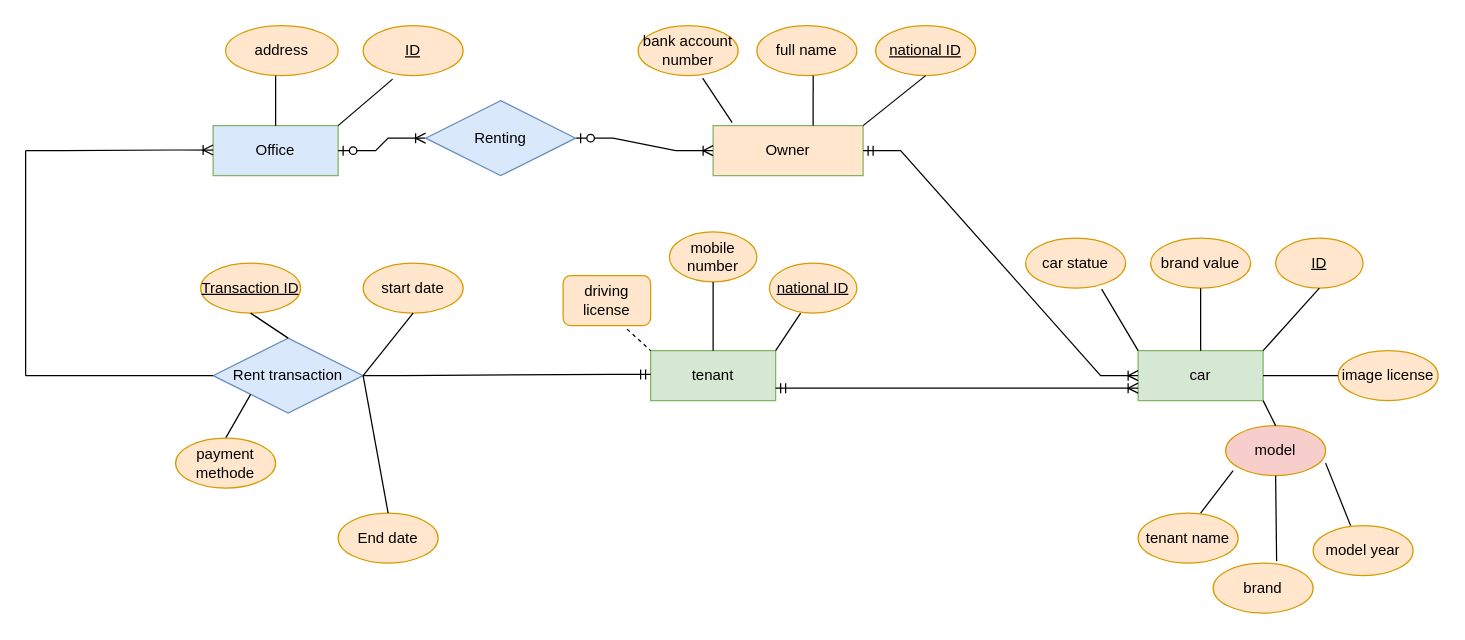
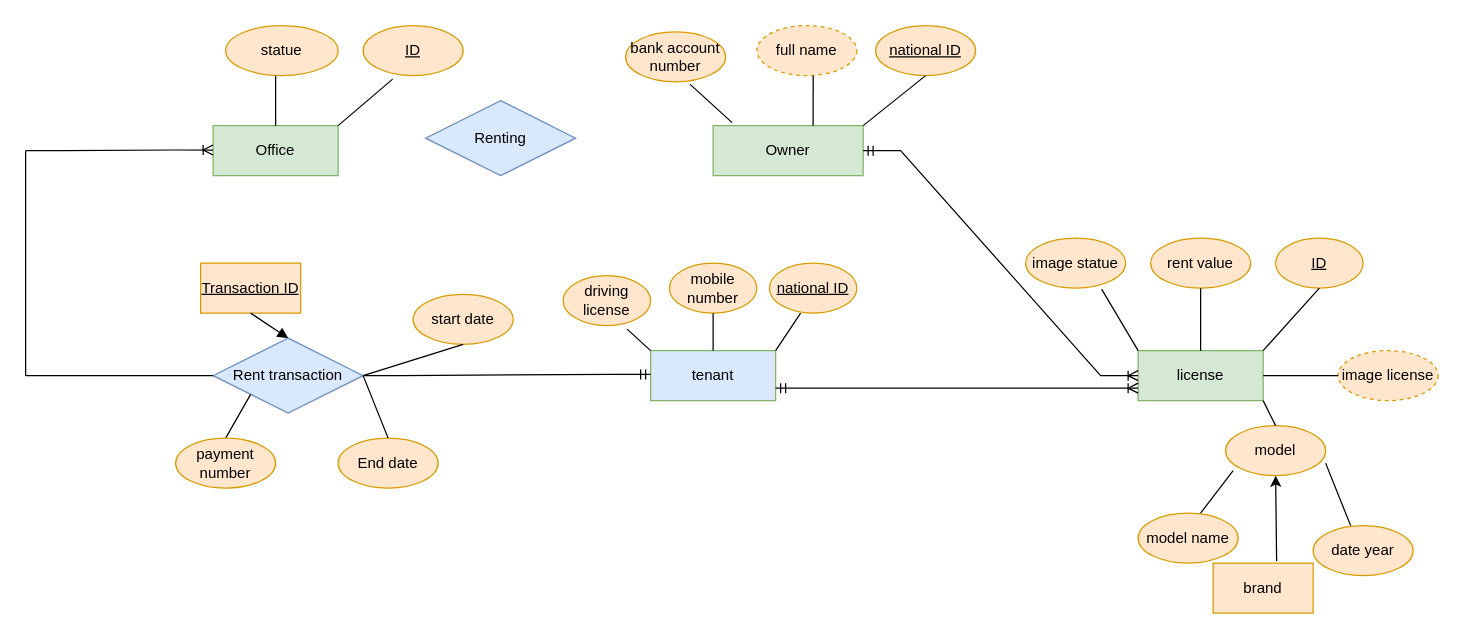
node "address": label "address" -> "statue"
node "bank account number": moved (688, 51) -> (676, 57)
node "full name": style solid -> dashed
edge "Renting" -- "Owner": removed
edge "Renting" -- "Office": removed
node "Office": fillcolor #dae8fc -> #d5e8d4
node "Owner": fillcolor #ffe6cc -> #d5e8d4
node "mobile number": moved (713, 257) -> (713, 288)
node "car statue": label "car statue" -> "image statue"
node "brand value": label "brand value" -> "rent value"
node "Transaction ID": shape ellipse -> rectangle
node "start date": moved (413, 288) -> (463, 319)
node "driving license": shape rounded rectangle -> ellipse
edge "Transaction ID" -- "Rent transaction": arrowhead none -> block
edge "driving license" -- "tenant": style dashed -> solid
node "tenant": fillcolor #d5e8d4 -> #dae8fc
node "car": label "car" -> "license"
node "image license": style solid -> dashed
node "model": fillcolor #f8cecc -> #ffe6cc
node "payment methode": label "payment methode" -> "payment number"
edge "model" -- "brand": arrowhead none -> classic
node "End date": moved (388, 538) -> (388, 463)
node "tenant name": label "tenant name" -> "model name"
node "model year": label "model year" -> "date year"
node "brand": shape ellipse -> rectangle
